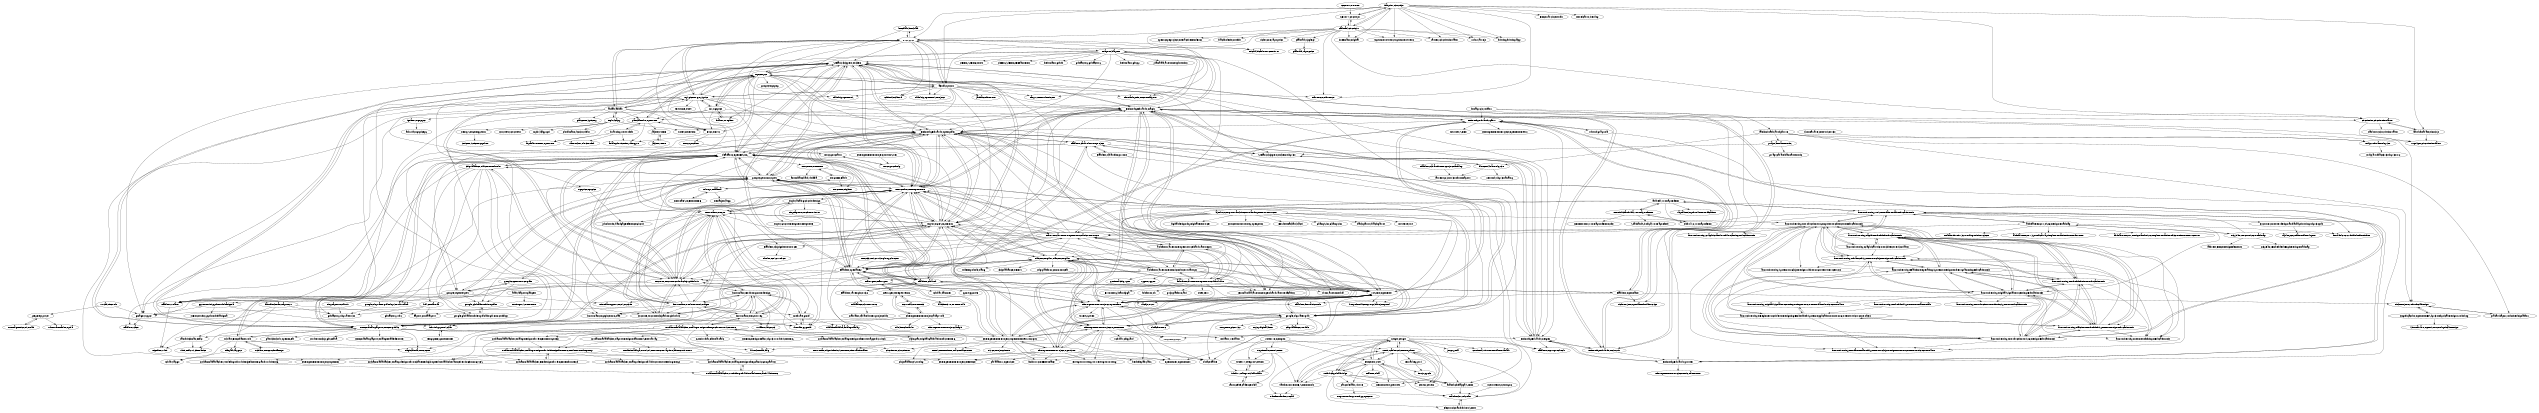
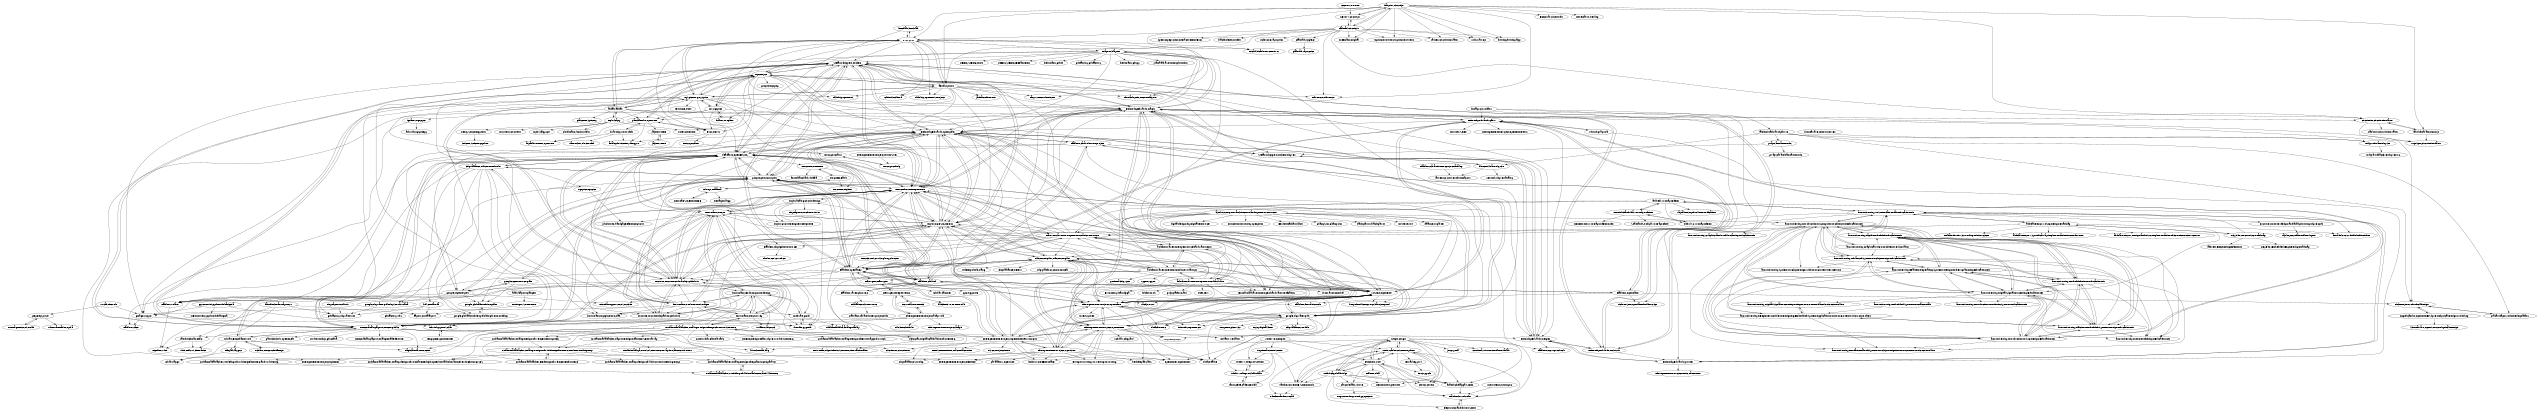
node "efabless/caravel_mpw-one": removed
edge "ahkab/ahkab" -> "ggventurini/python-deltasigma": removed
edge "bmurmann/EE628" -> "iic-jku/analog-circuit-design": now "bmurmann/EE628" -> "iic-jku/Circuit-Designers-Etiquette"
node "dalance/sv-parser": added
edge "arm-university/Rapid-Embedded-Education-Kit" -> "arm-university/Graphical-Micro-Architecture-Simulator": now "arm-university/Rapid-Embedded-Education-Kit" -> "arm-university/VLSI-Fundamentals-Education-Kit"
edge "siliconcompiler/siliconcompiler" -> "aolofsson/awesome-opensource-hardware": removed
node "lnis-uofu/OpenFPGA": added
